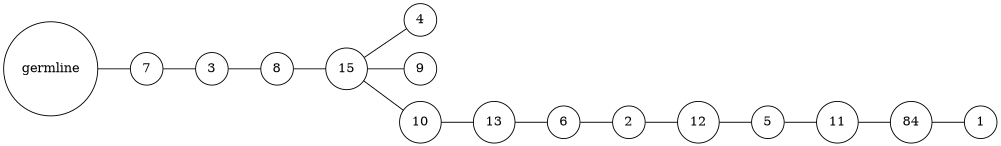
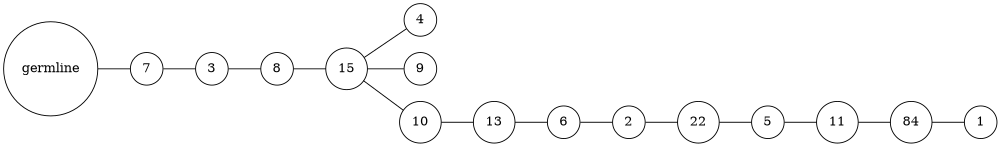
node "12": label "12" -> "22"
